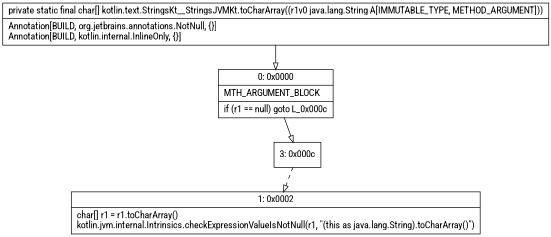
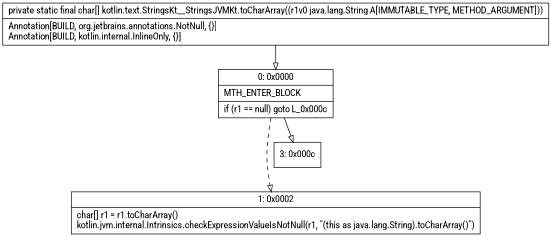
node "0: 0x0000": text "MTH_ARGUMENT_BLOCK" -> "MTH_ENTER_BLOCK"
edge "3: 0x000c" -> "1: 0x0002": now "0: 0x0000" -> "1: 0x0002"
